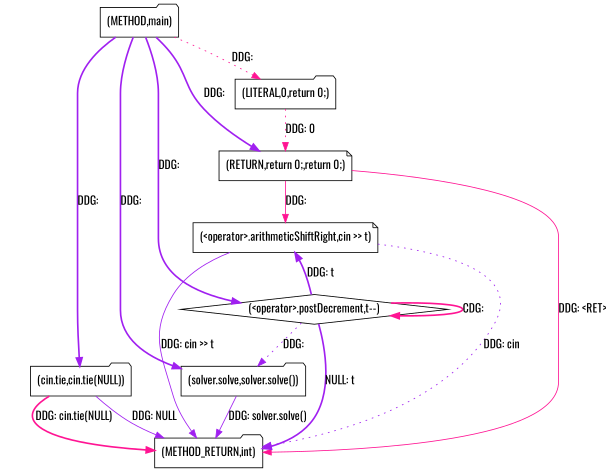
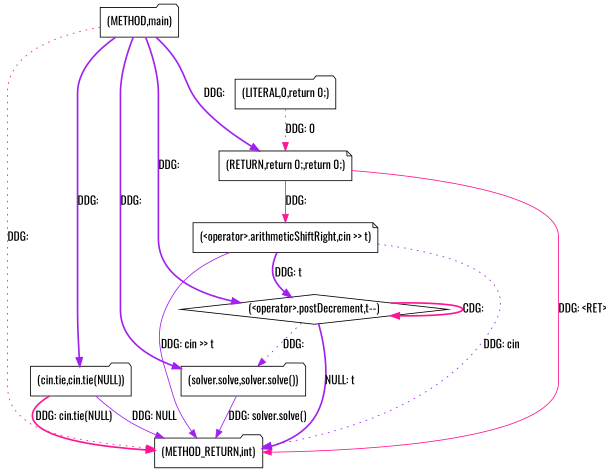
edge "(METHOD,main)" -> "(LITERAL,0,return 0;)": now "(METHOD,main)" -> "(METHOD_RETURN,int)"
edge "(<operator>.postDecrement,t--)" -> "(<operator>.arithmeticShiftRight,cin >> t)": reversed
